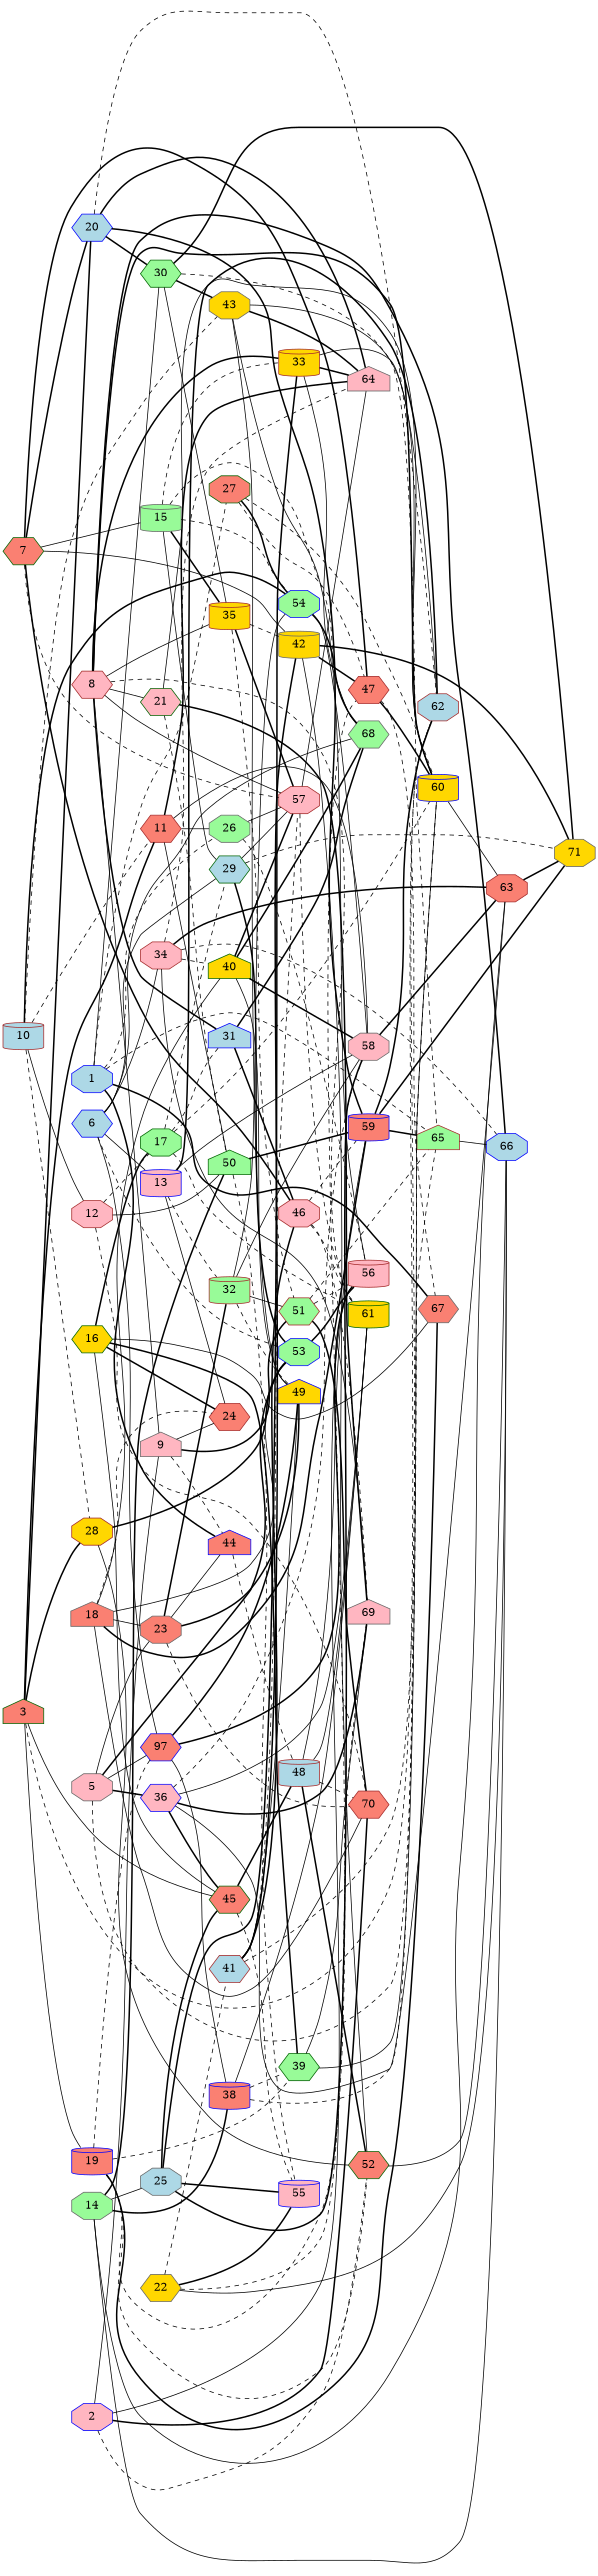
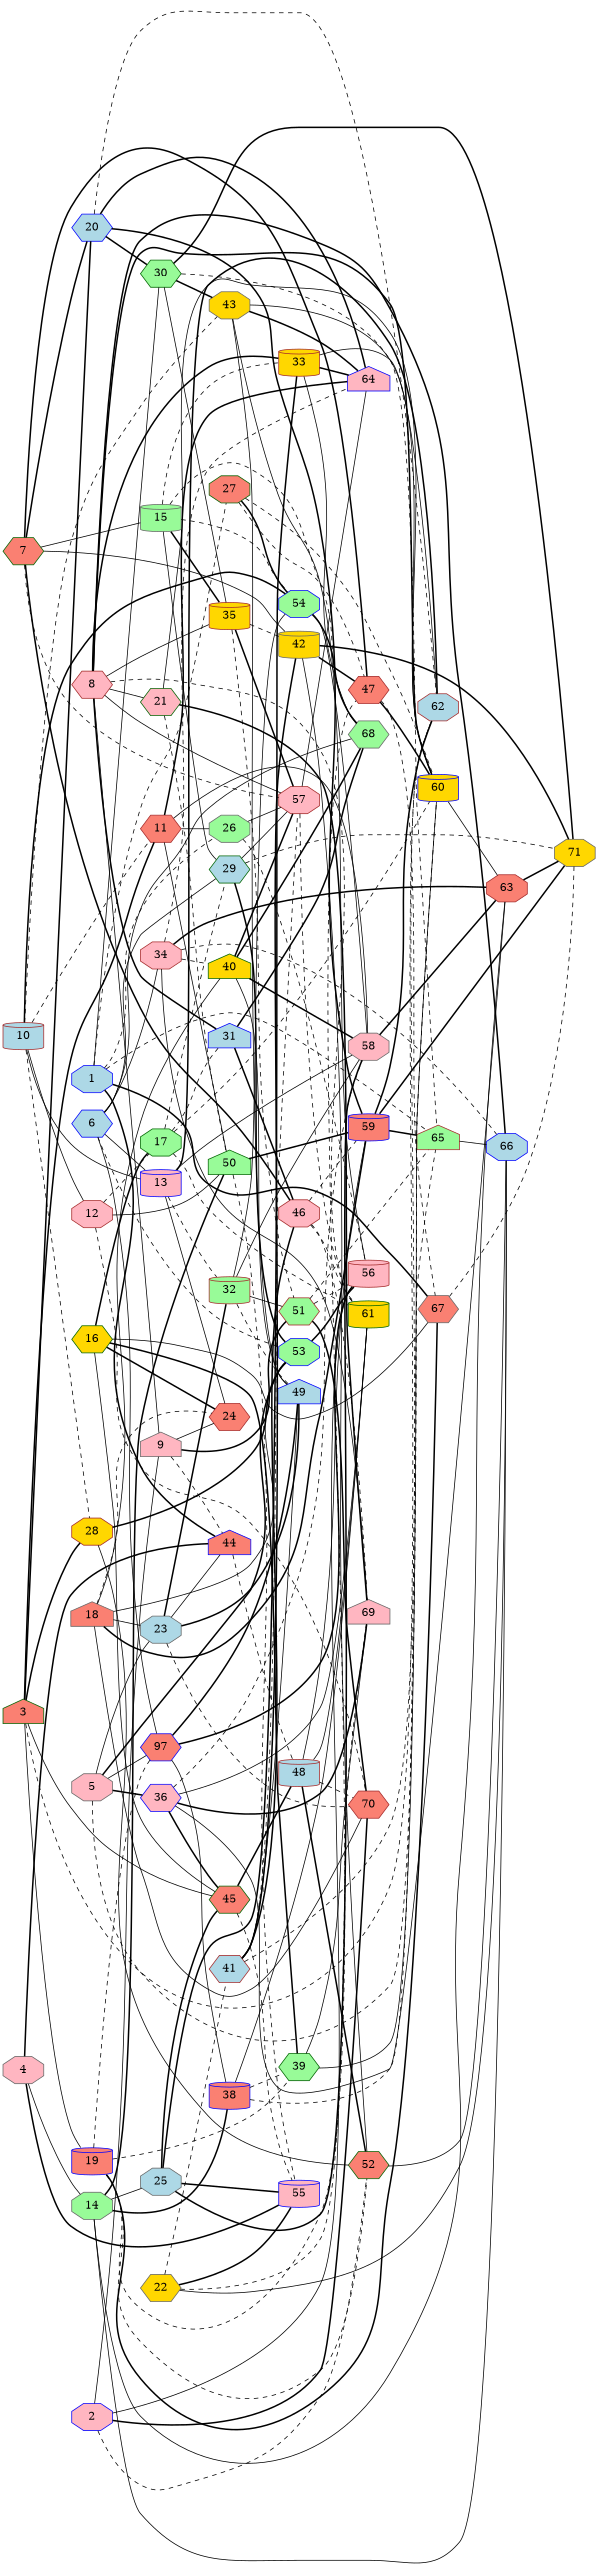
node "64": color gray40 -> blue
edge "71" -- "67": added
edge "10" -- "13": added
node "49": fillcolor gold -> lightblue
node "23": fillcolor salmon -> lightblue
node "4": added
